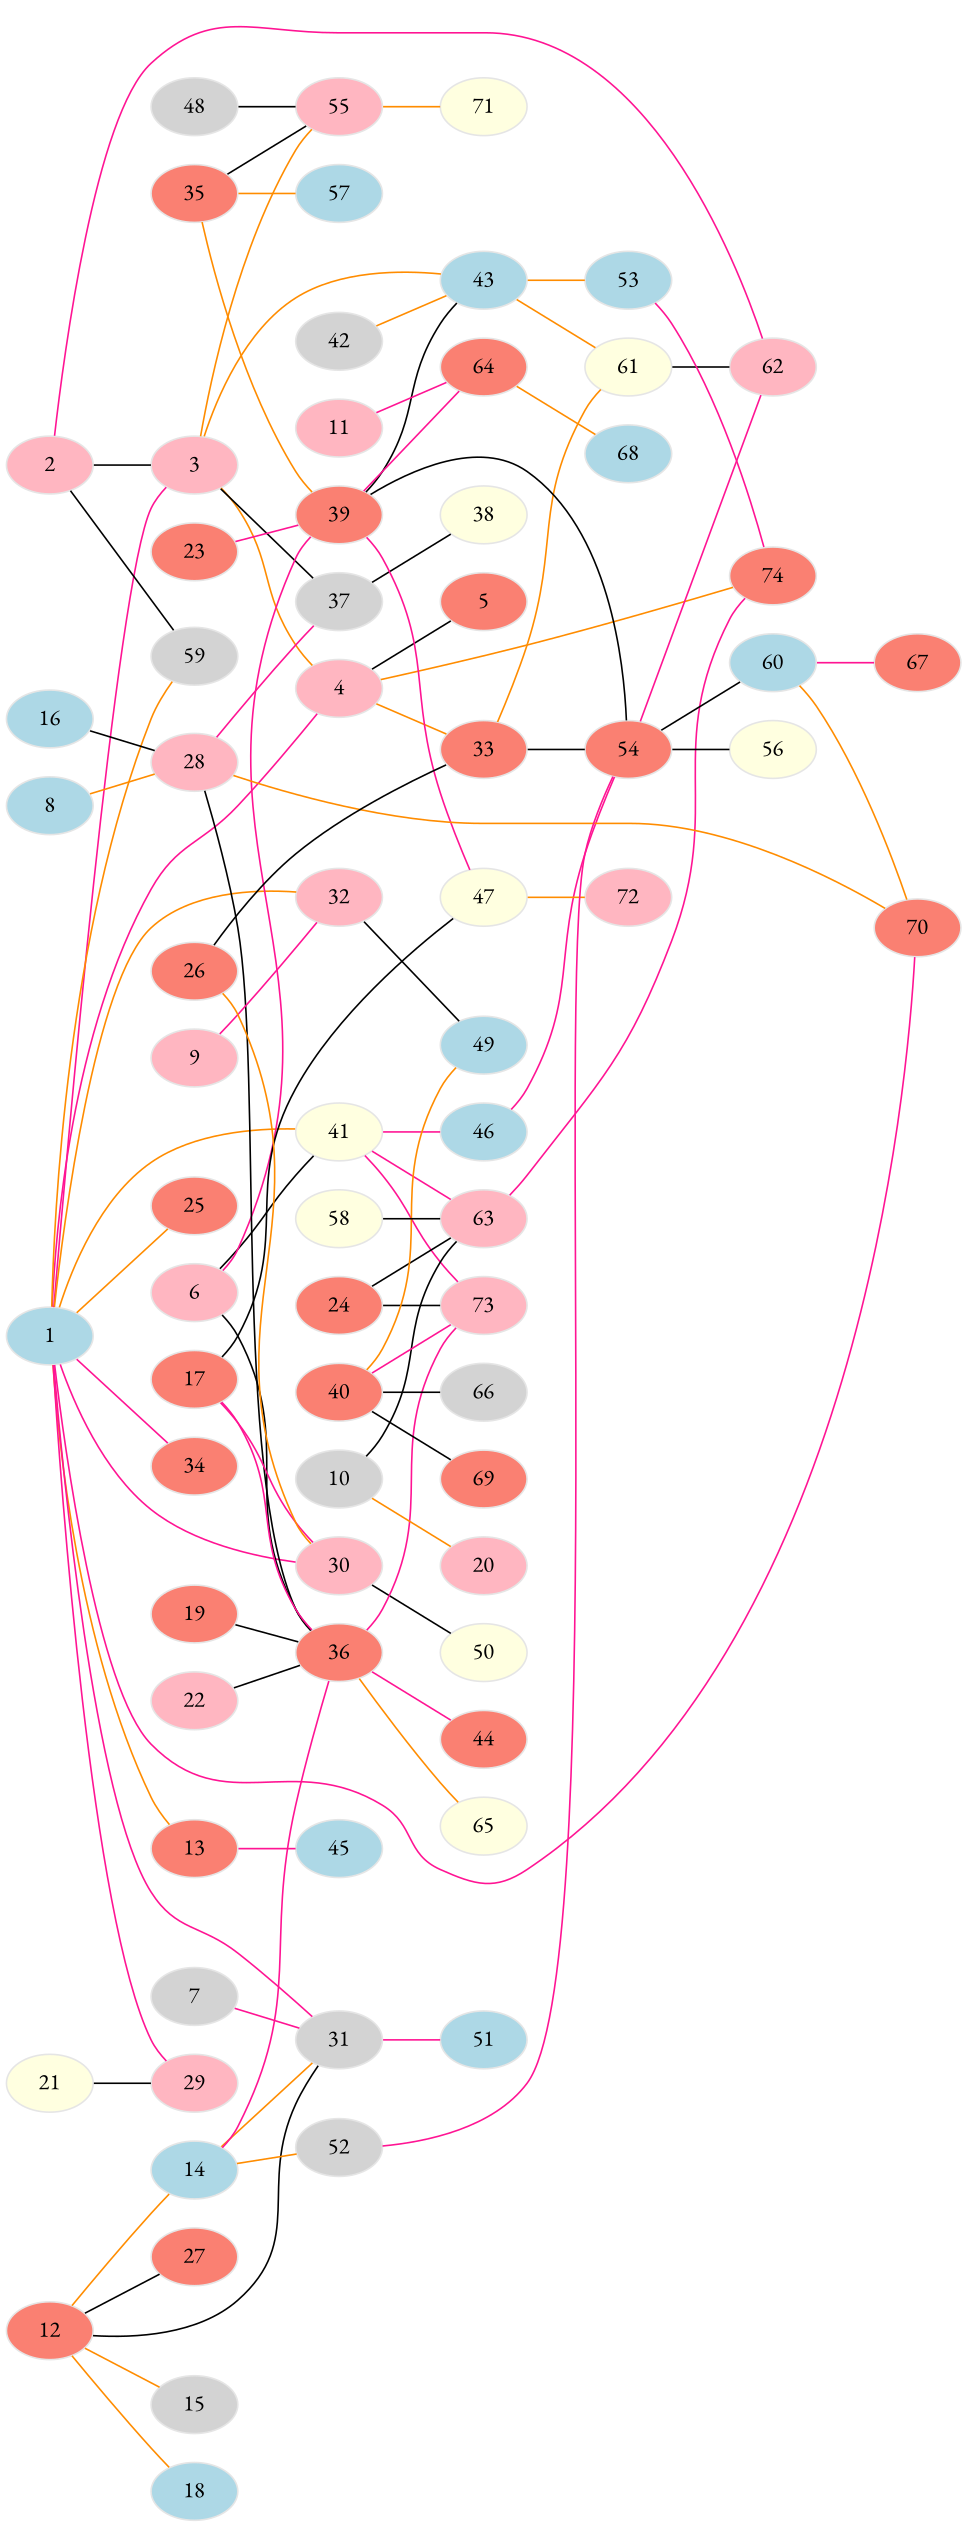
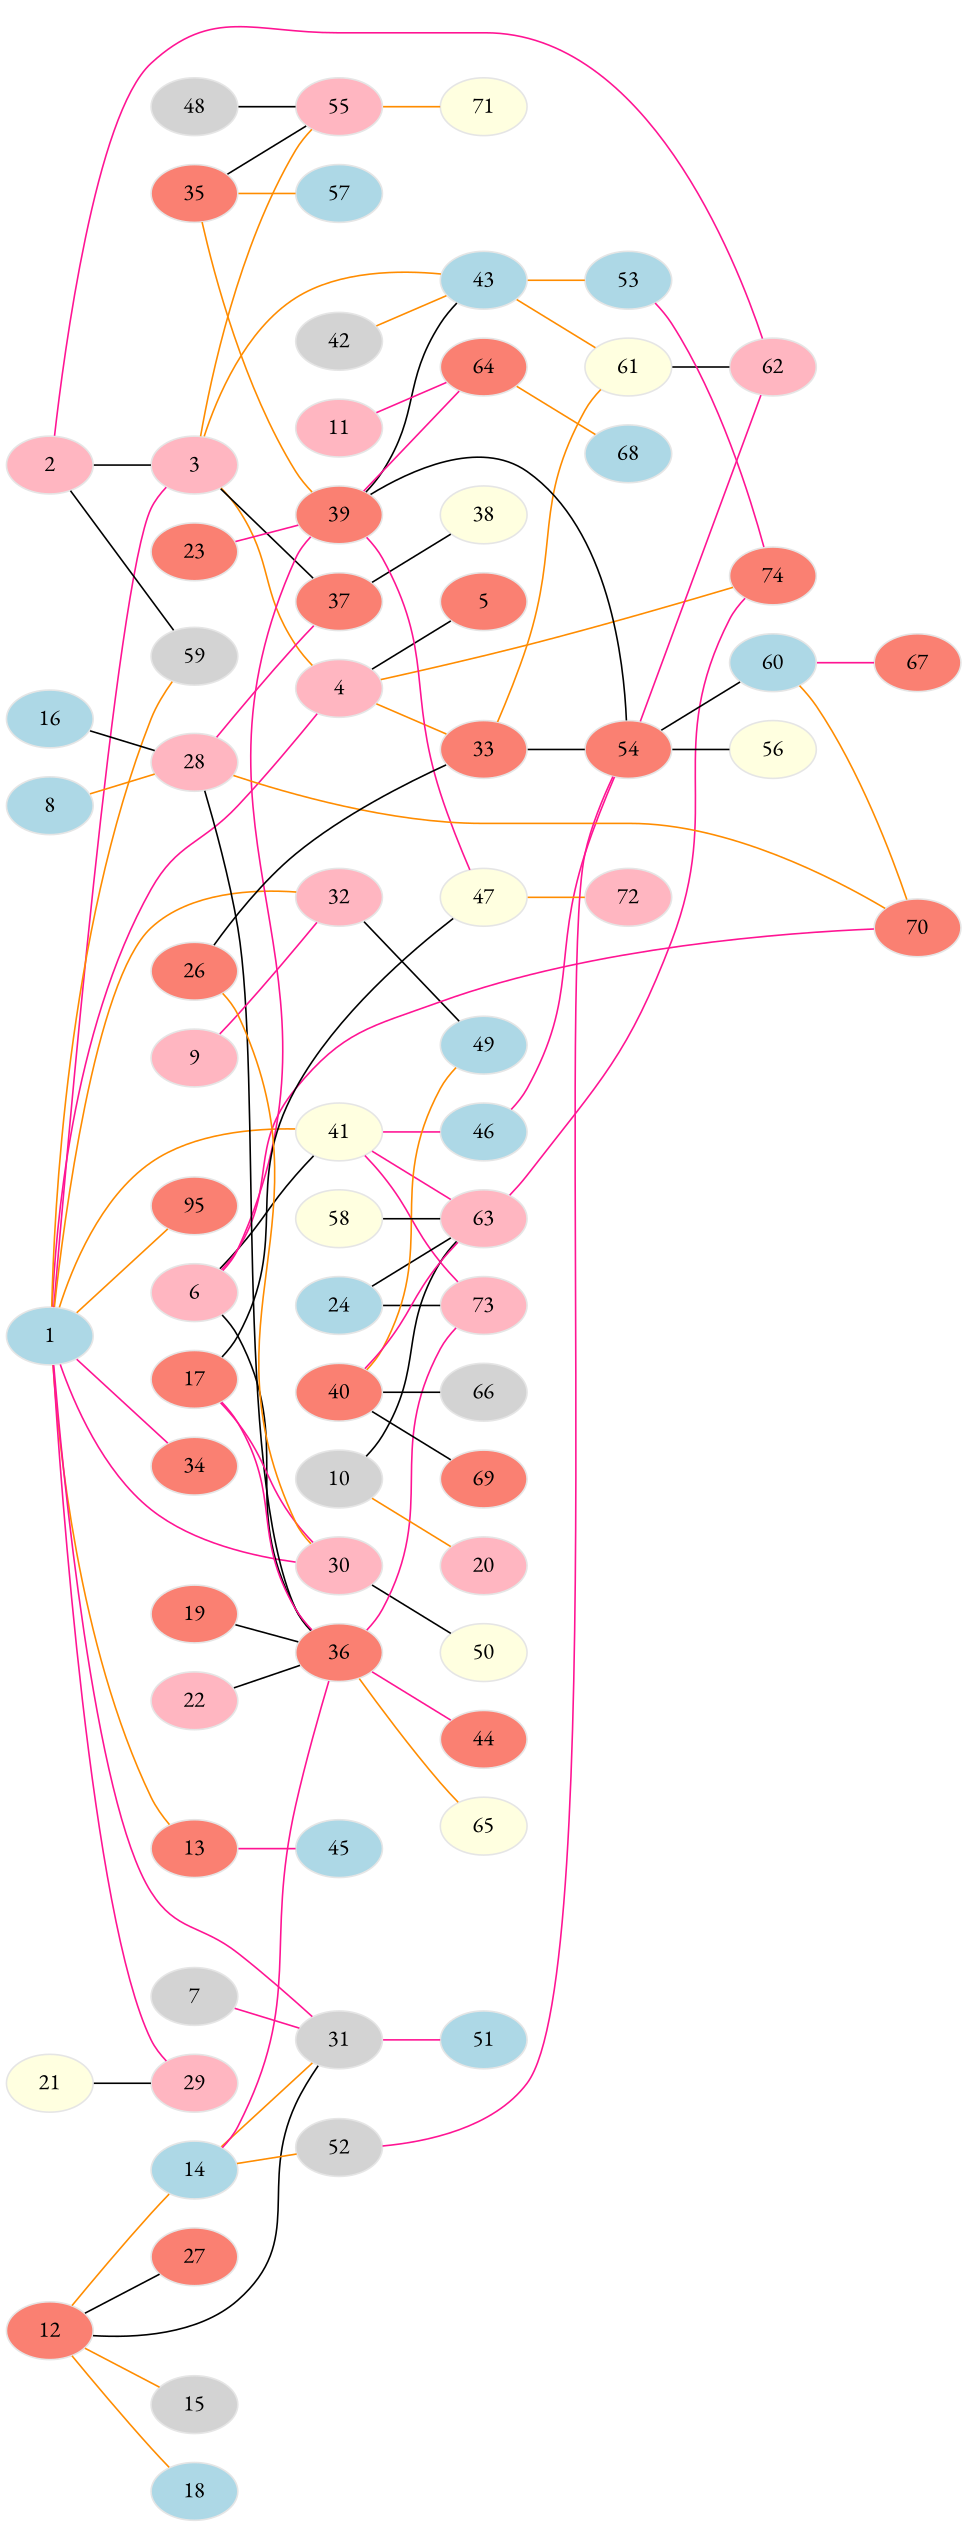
node "37": fillcolor lightgrey -> salmon
node "25": label "25" -> "95"
node "24": fillcolor salmon -> lightblue
edge "73" -- "40": now "63" -- "40"
edge "70" -- "1": now "70" -- "6"
